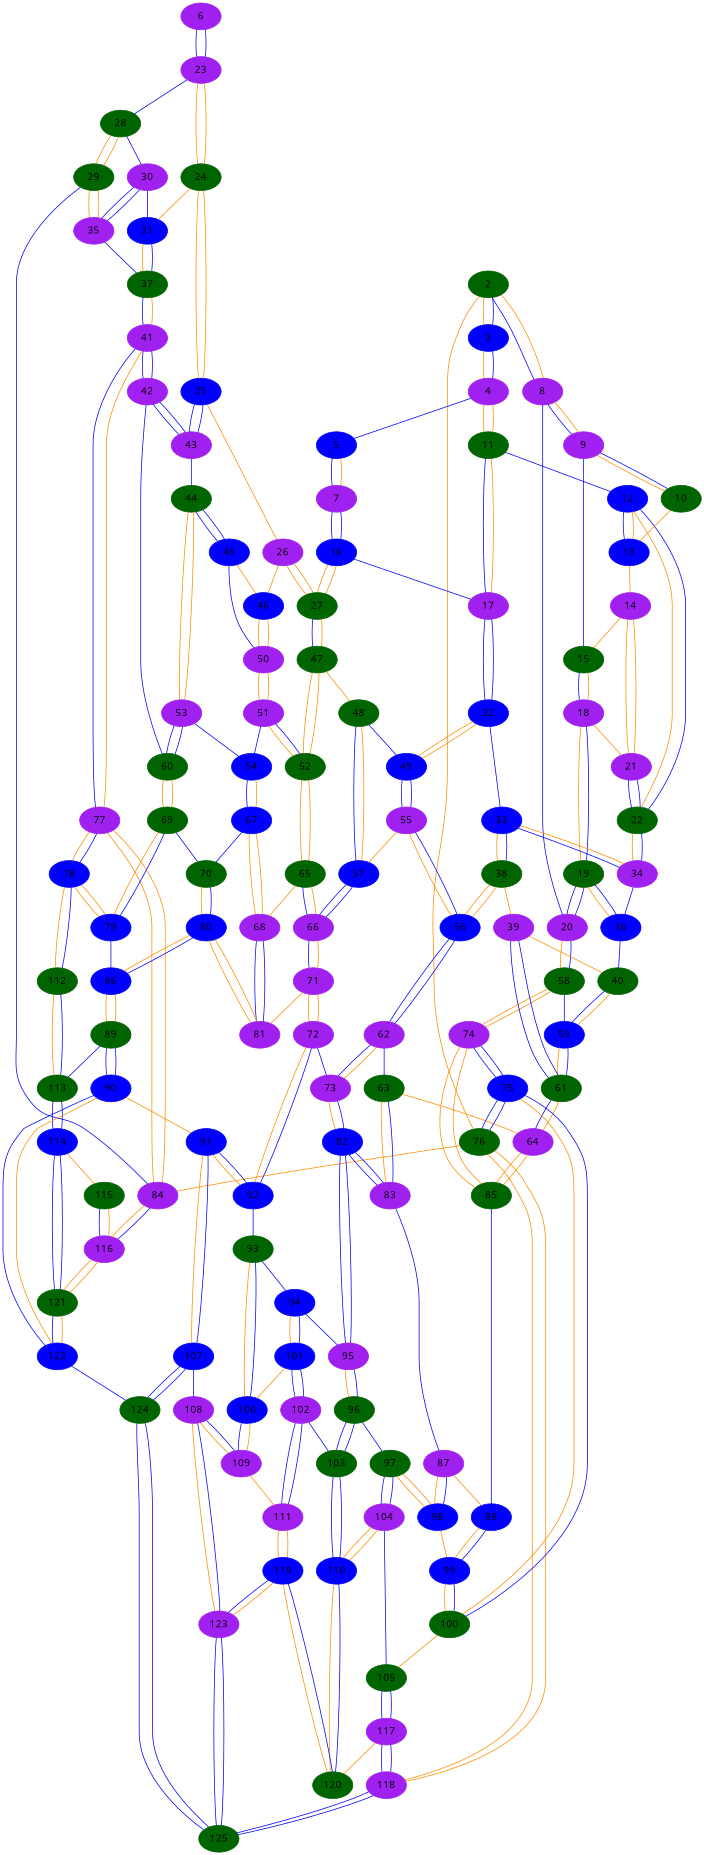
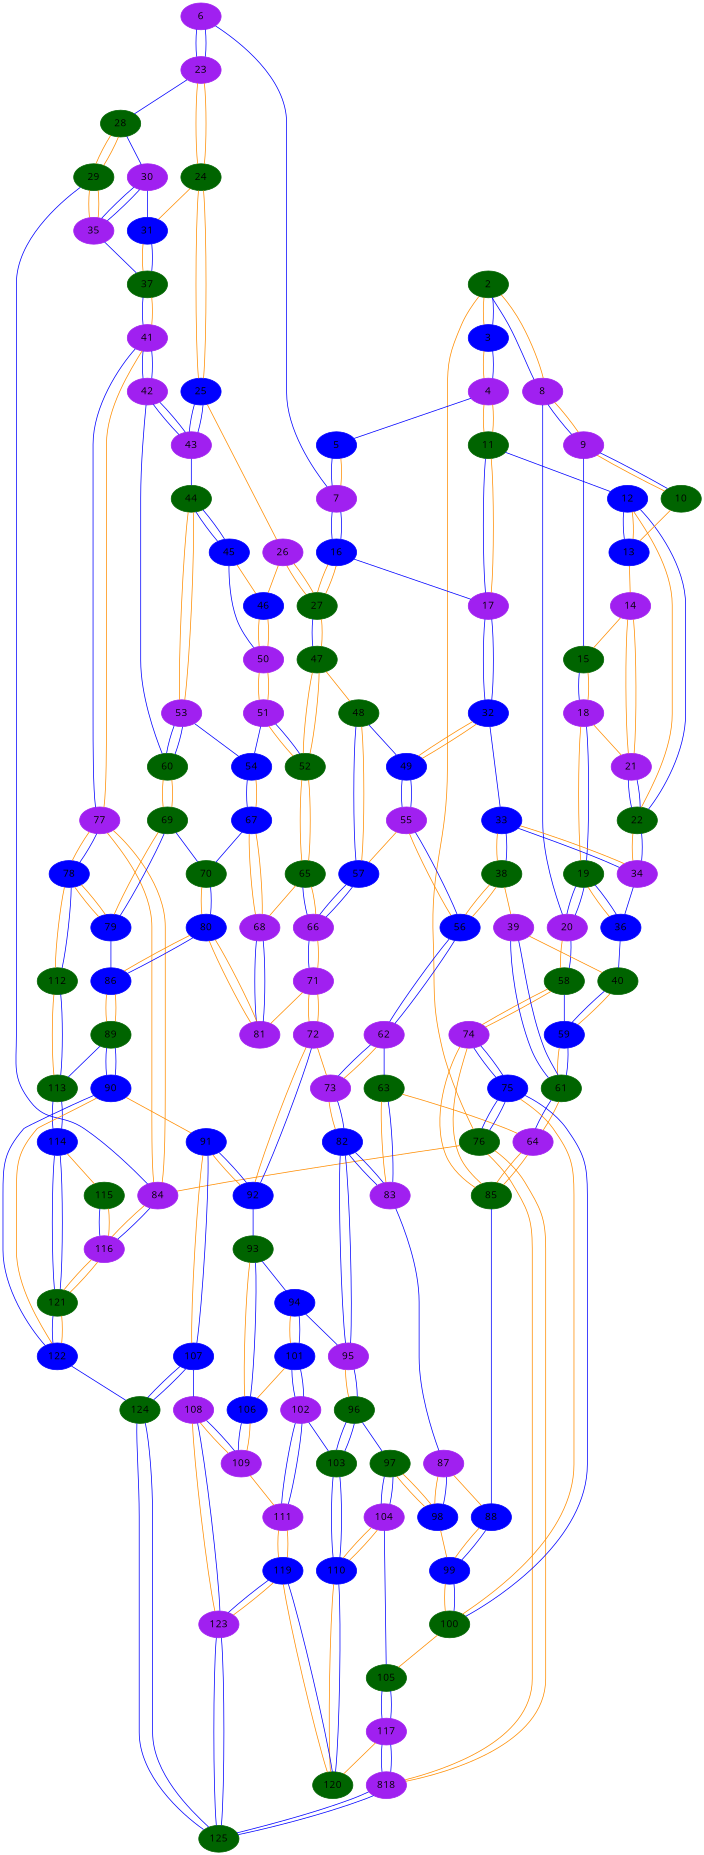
edge "6" -- "7": added
edge "72" -- "73": color blue -> darkorange
node "118": label "118" -> "818"
